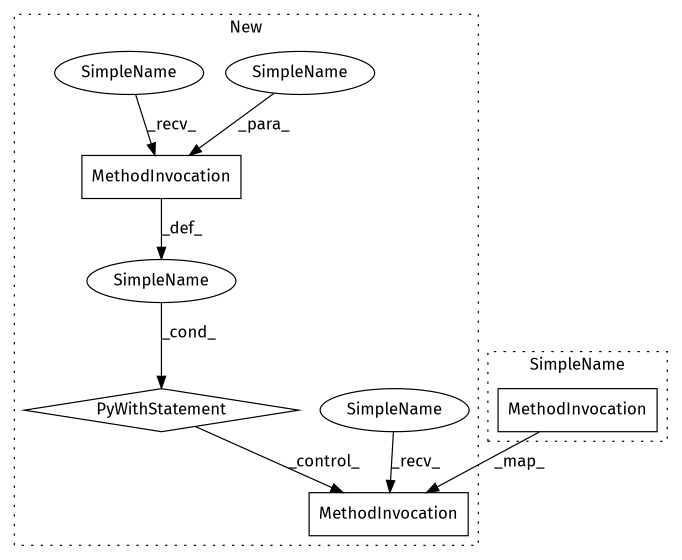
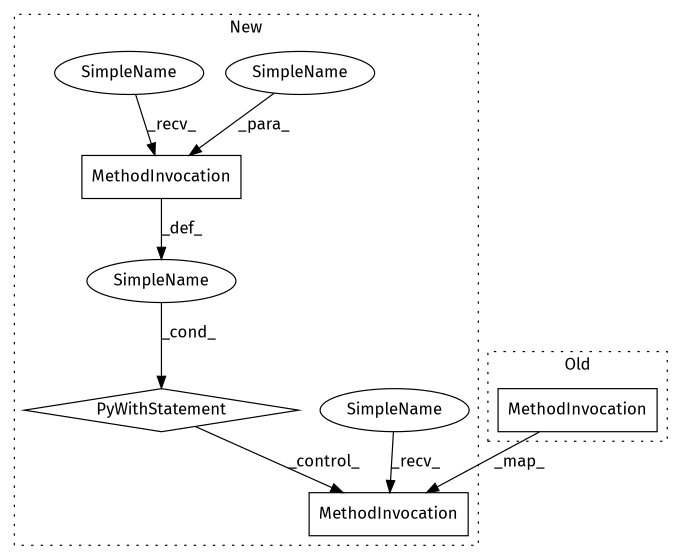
cluster "SimpleName": label "SimpleName" -> "Old"
